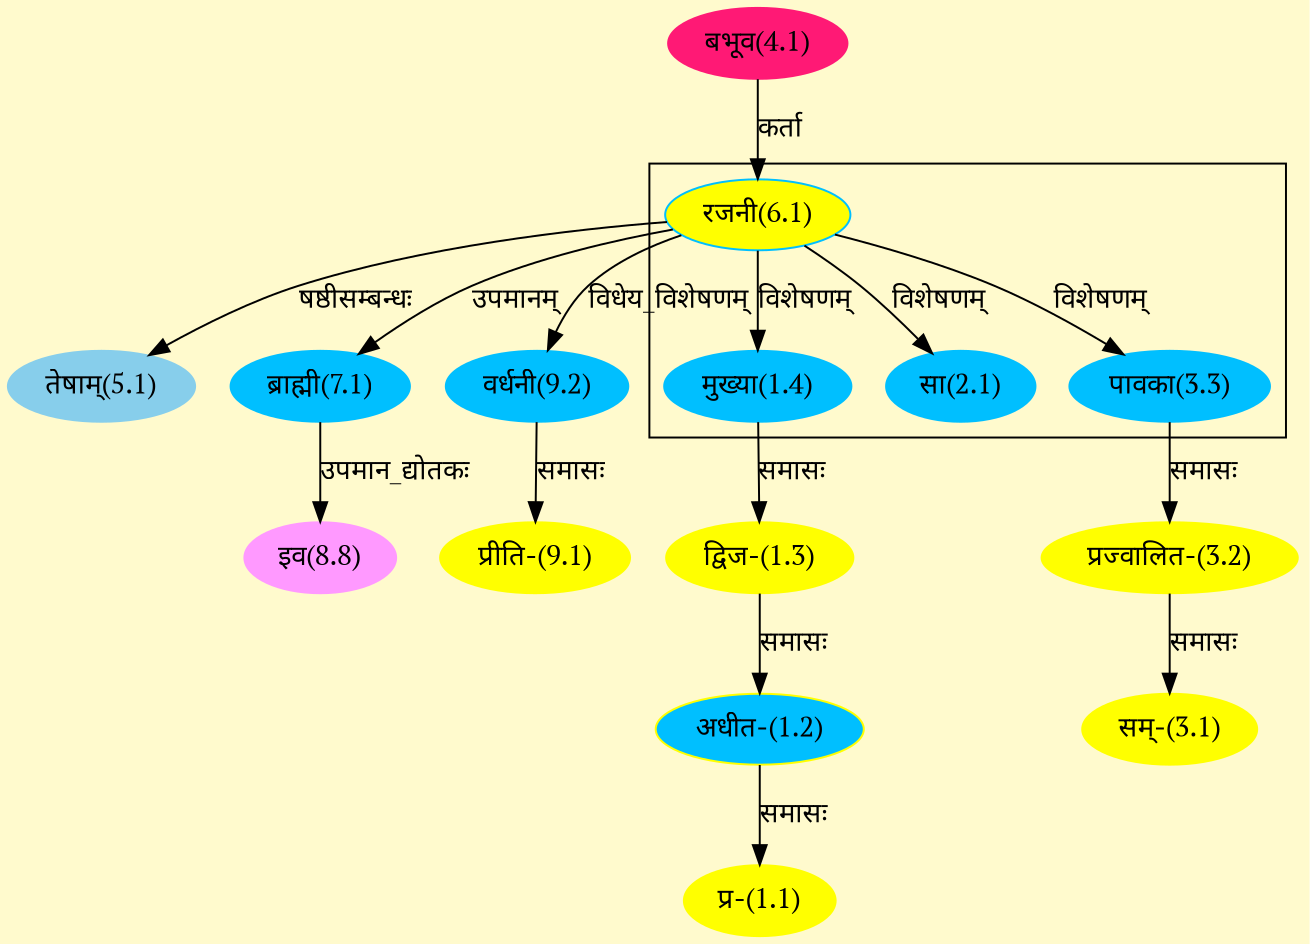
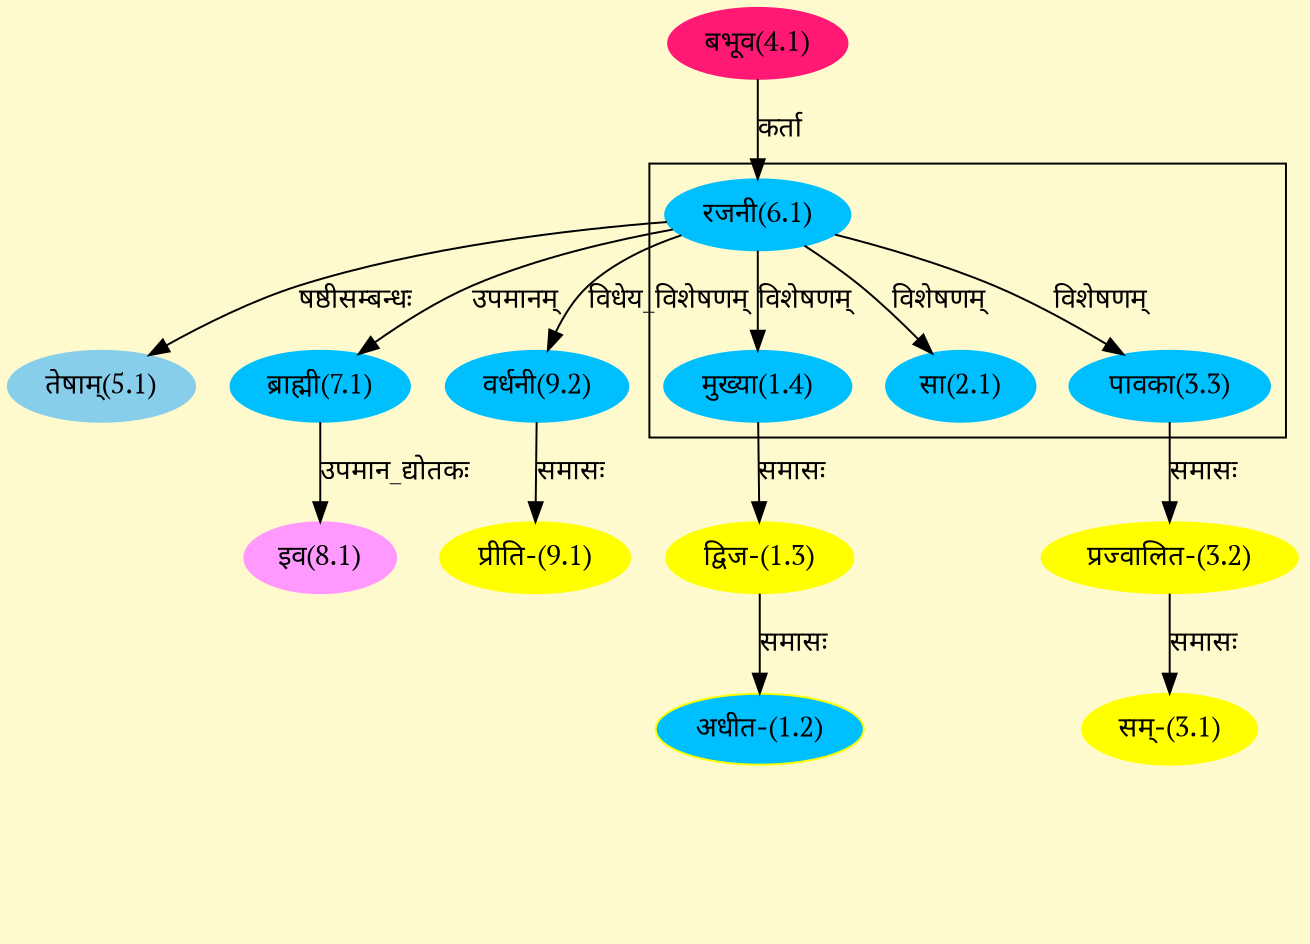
node "रजनी(6.1)": fillcolor #ffff00 -> #00bfff
node "इव(8.8)": label "इव(8.8)" -> "इव(8.1)"
node "प्र-(1.1)": removed
